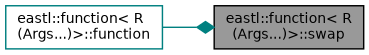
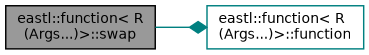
edge "eastl::function< R (Args...)>::function" -> "eastl::function< R (Args...)>::swap": reversed
